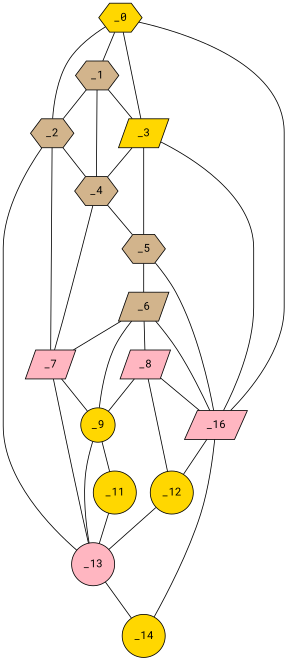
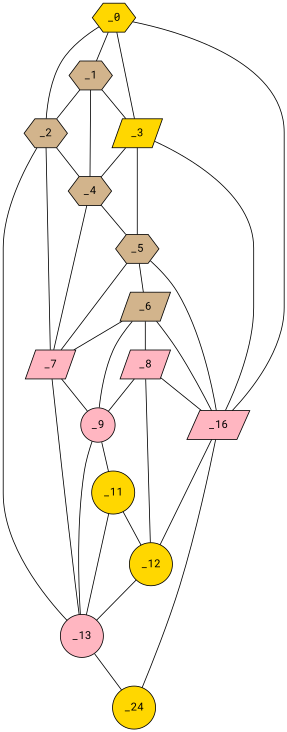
edge "_5" -- "_7": added
node "_9": fillcolor gold -> lightpink
edge "_11" -- "_12": added
node "_14": label "_14" -> "_24"
